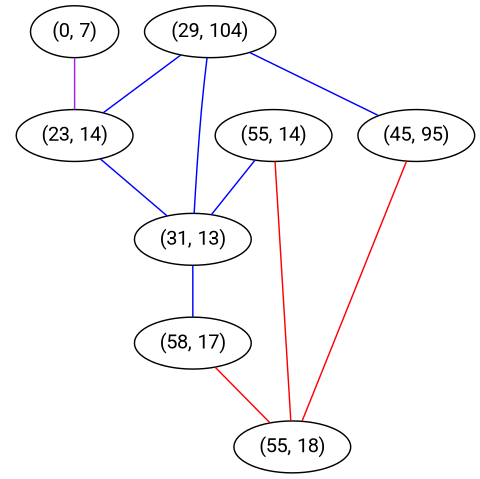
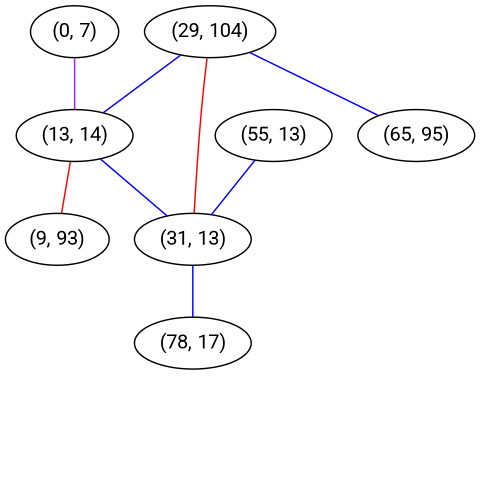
edge "(29, 104)" -- "(31, 13)": color blue -> red
node "(23, 14)": label "(23, 14)" -> "(13, 14)"
node "(55, 14)": label "(55, 14)" -> "(55, 13)"
node "(45, 95)": label "(45, 95)" -> "(65, 95)"
node "(9, 93)": added
node "(58, 17)": label "(58, 17)" -> "(78, 17)"
node "(55, 18)": removed
